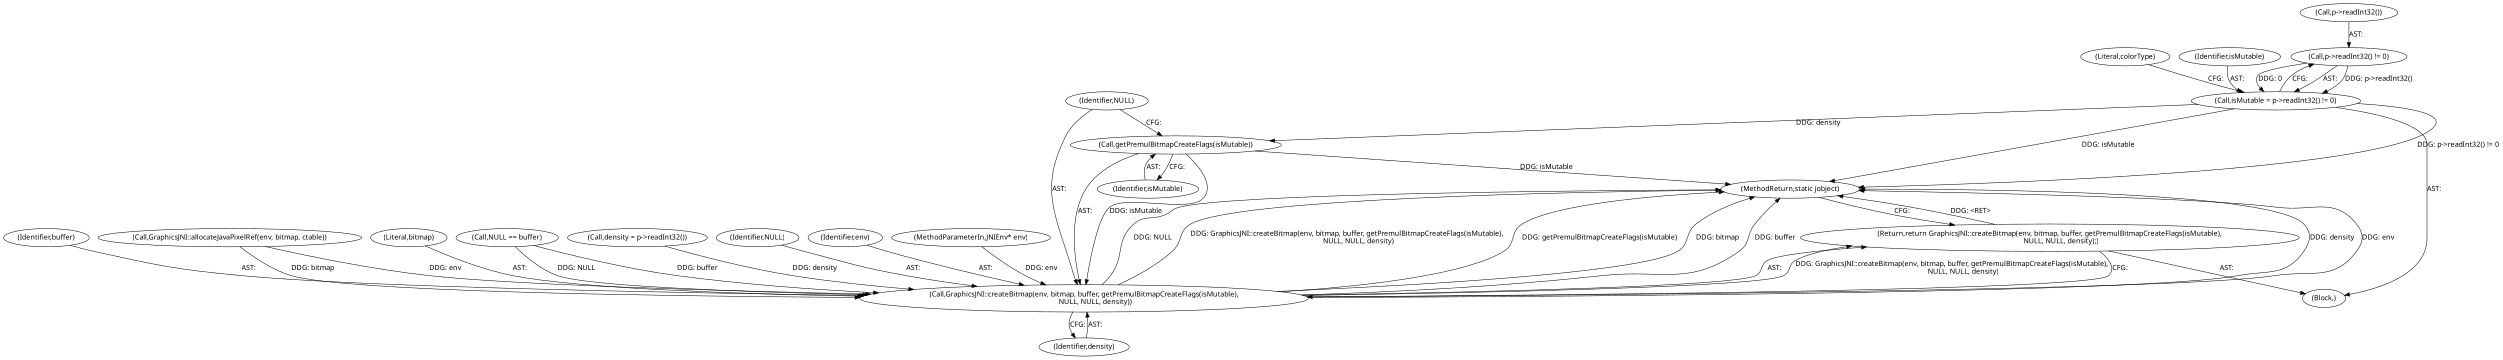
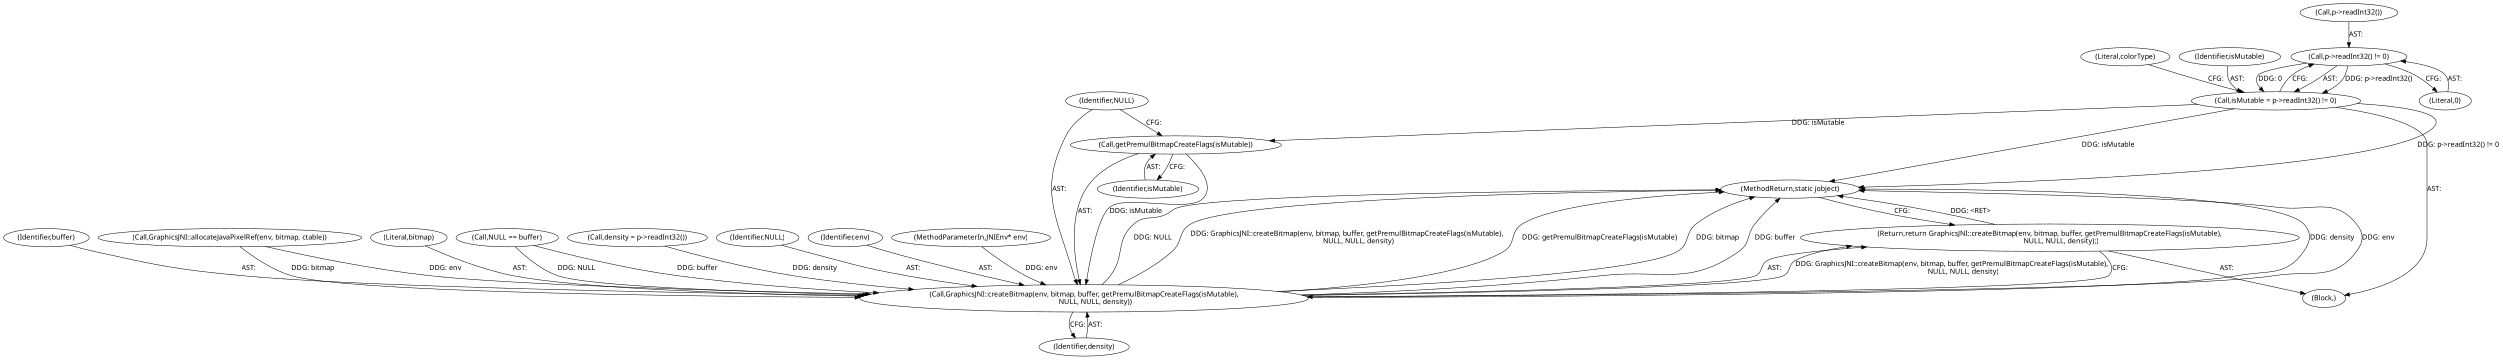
node "(Literal,0)": added
edge "(Call,isMutable = p->readInt32() != 0)" -> "(Call,getPremulBitmapCreateFlags(isMutable))": label "DDG: density" -> "DDG: isMutable"
edge "(Call,getPremulBitmapCreateFlags(isMutable))" -> "(MethodReturn,static jobject)": removed, label "DDG: isMutable"
